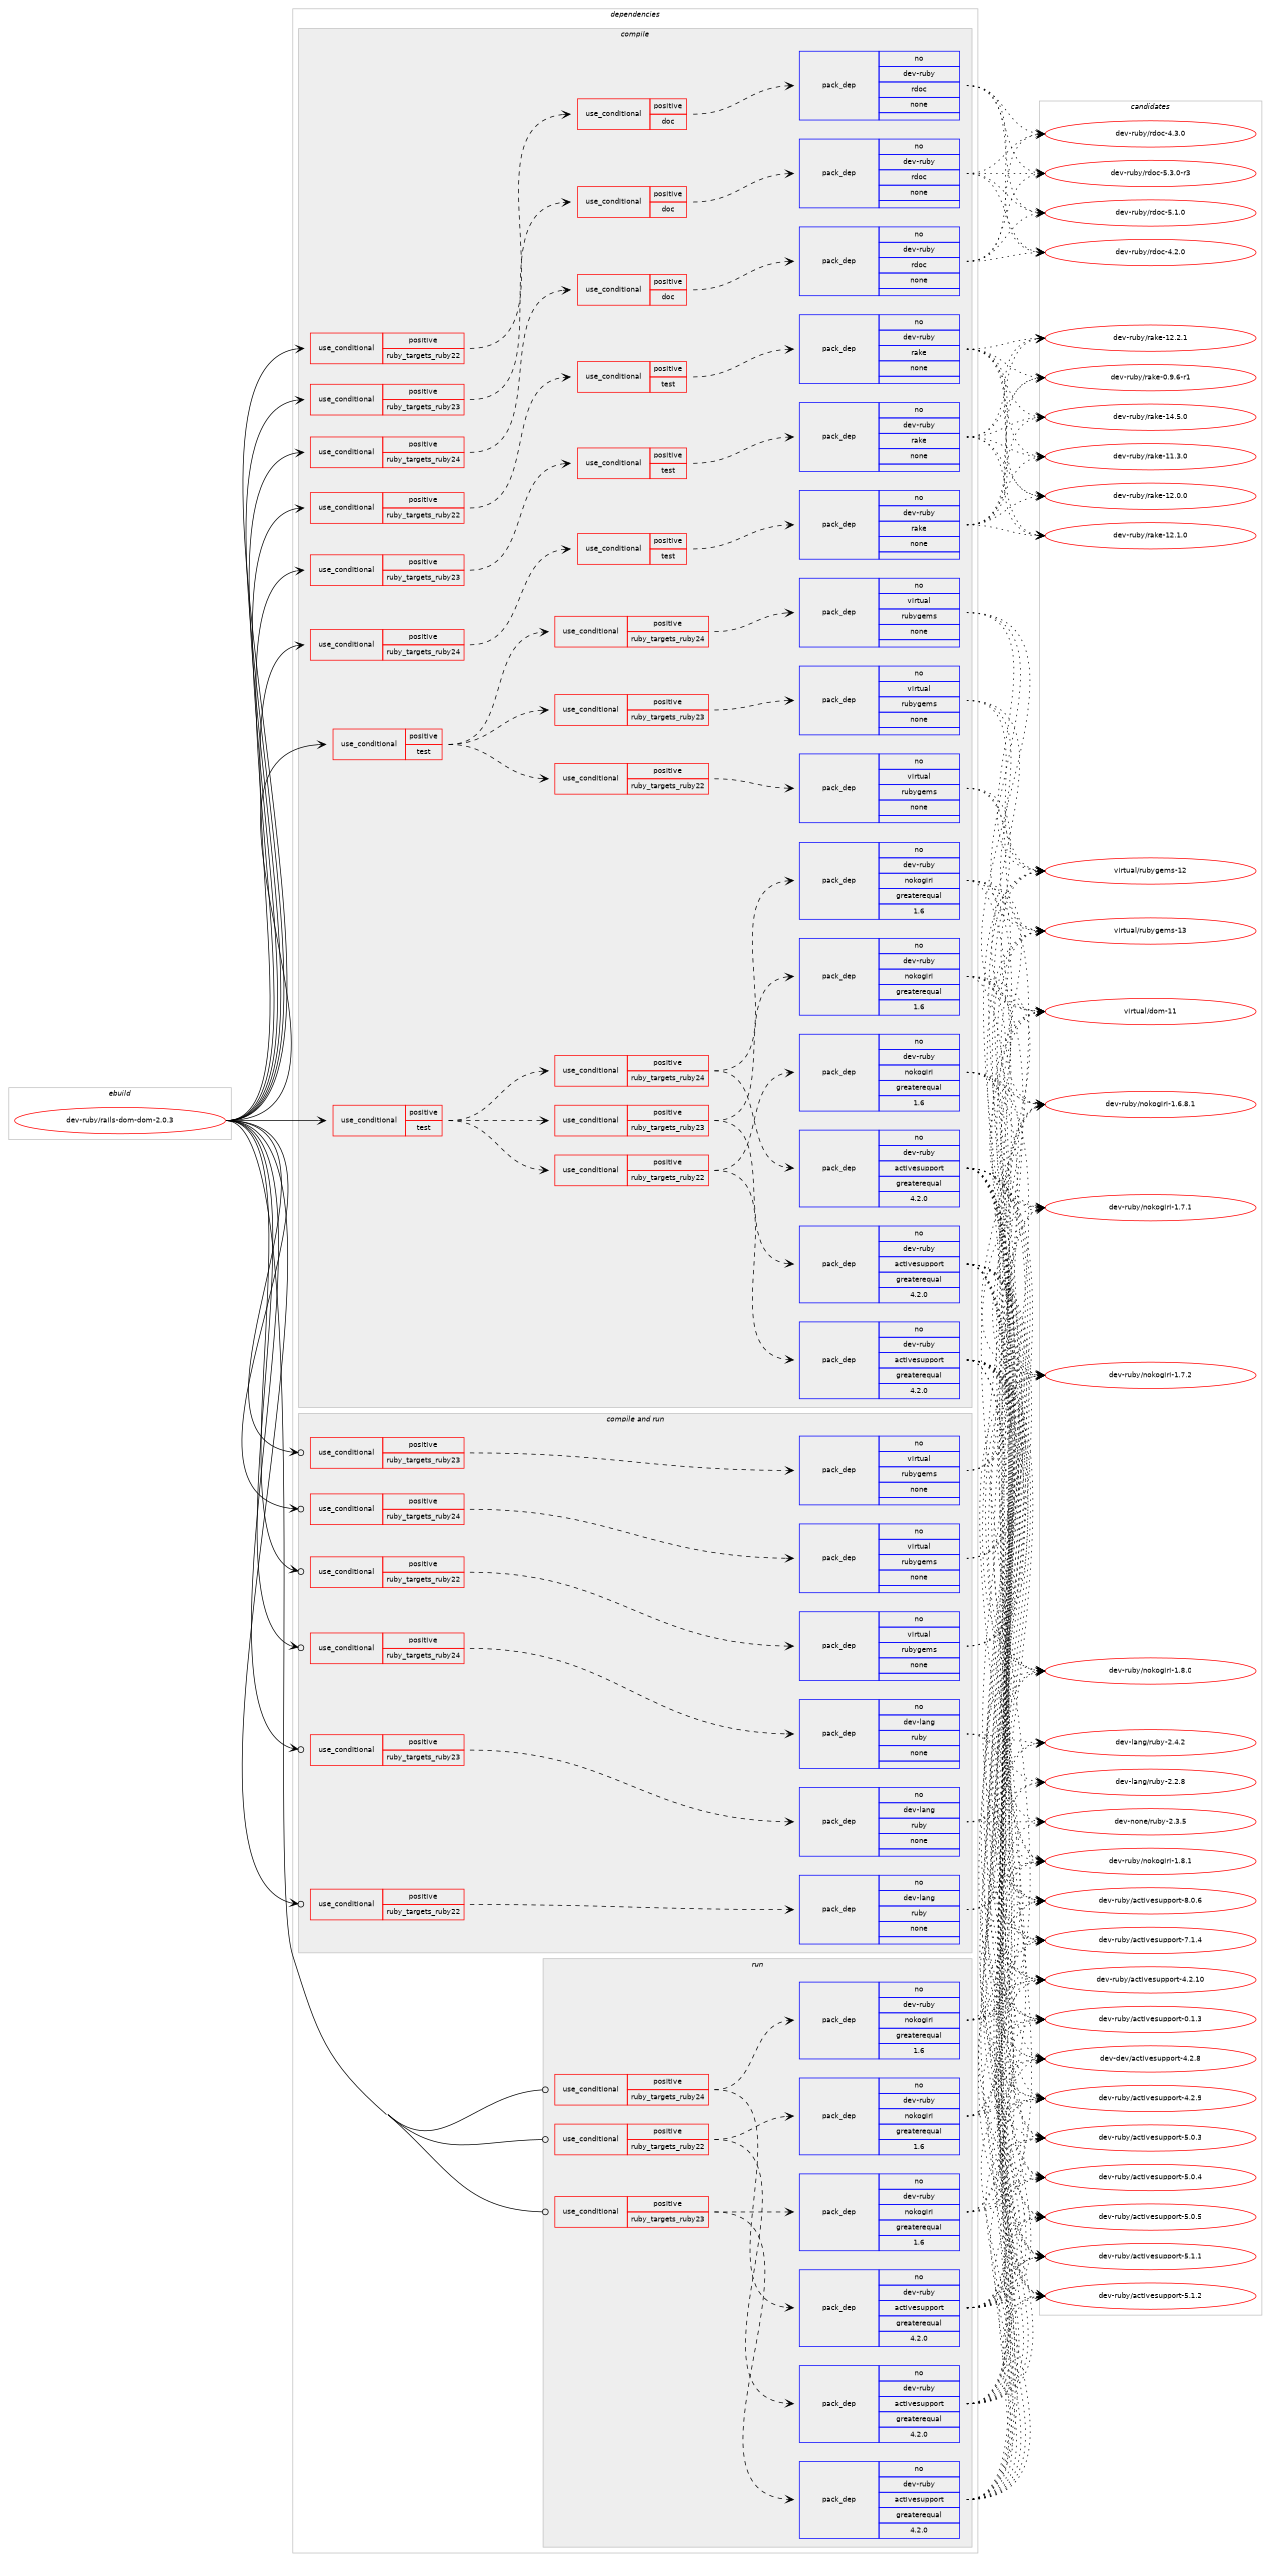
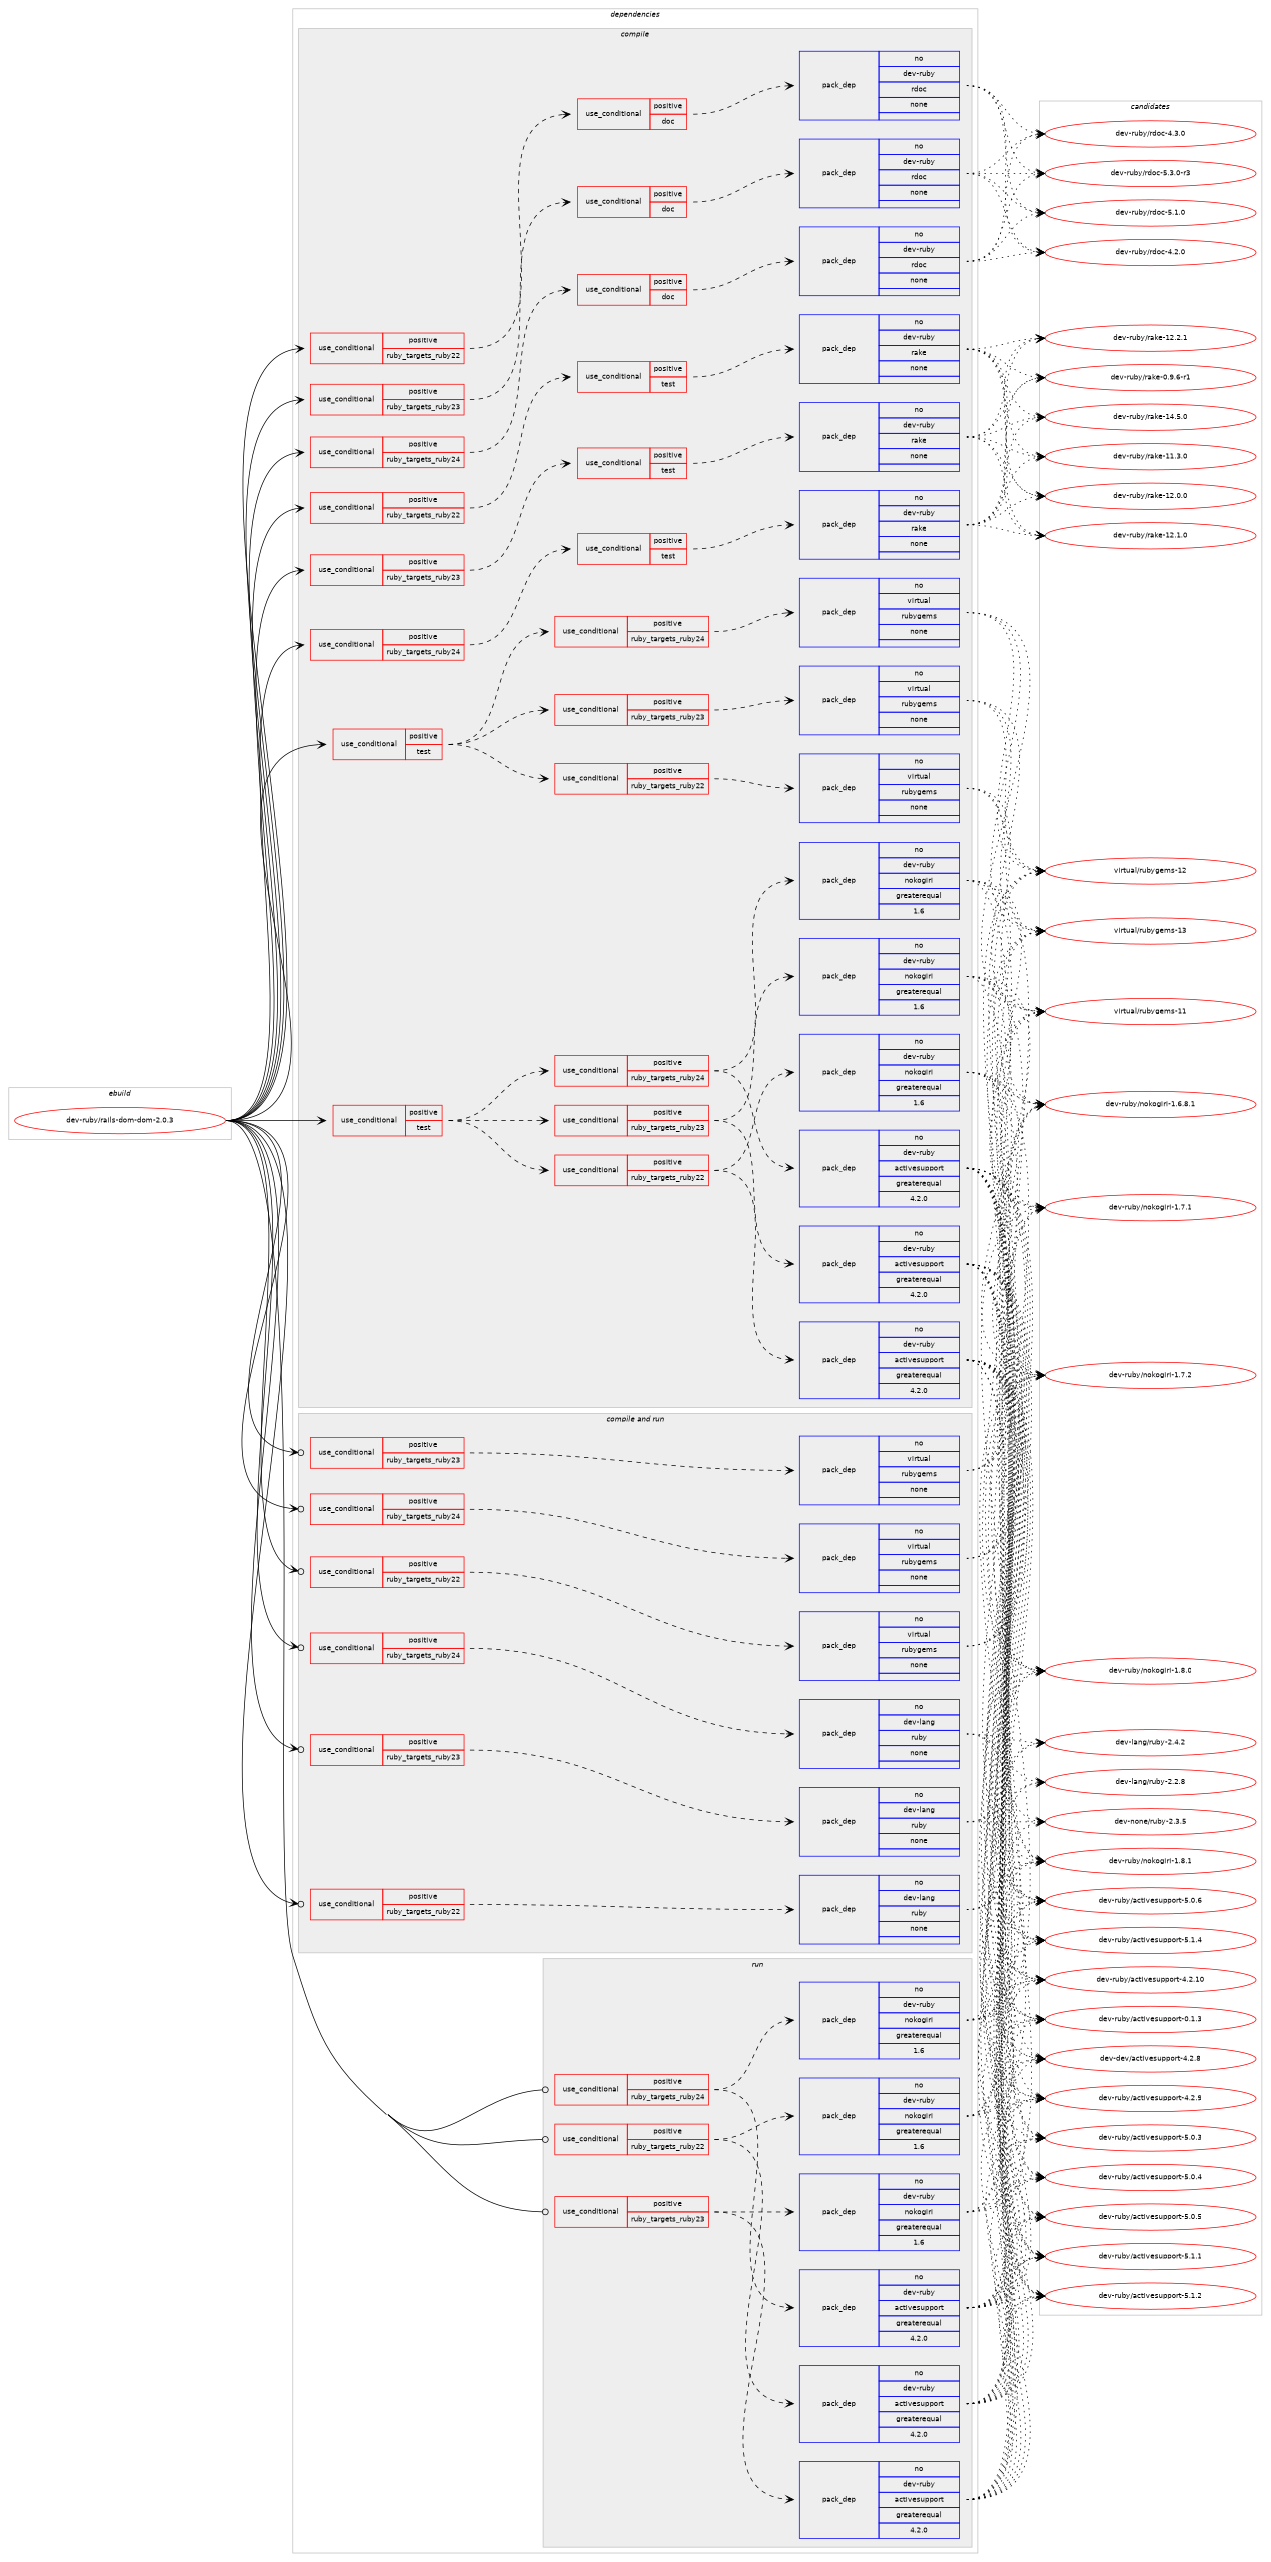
node "virtual/dom-11": label "virtual/dom-11" -> "virtual/rubygems-11"
node "dev-ruby/activesupport-8.0.6": label "dev-ruby/activesupport-8.0.6" -> "dev-ruby/activesupport-5.0.6"
node "dev-ruby/activesupport-7.1.4": label "dev-ruby/activesupport-7.1.4" -> "dev-ruby/activesupport-5.1.4"
